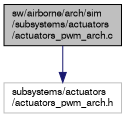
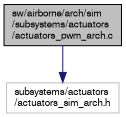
node "subsystems/actuators /actuators_pwm_arch.h": label "subsystems/actuators /actuators_pwm_arch.h" -> "subsystems/actuators /actuators_sim_arch.h"
